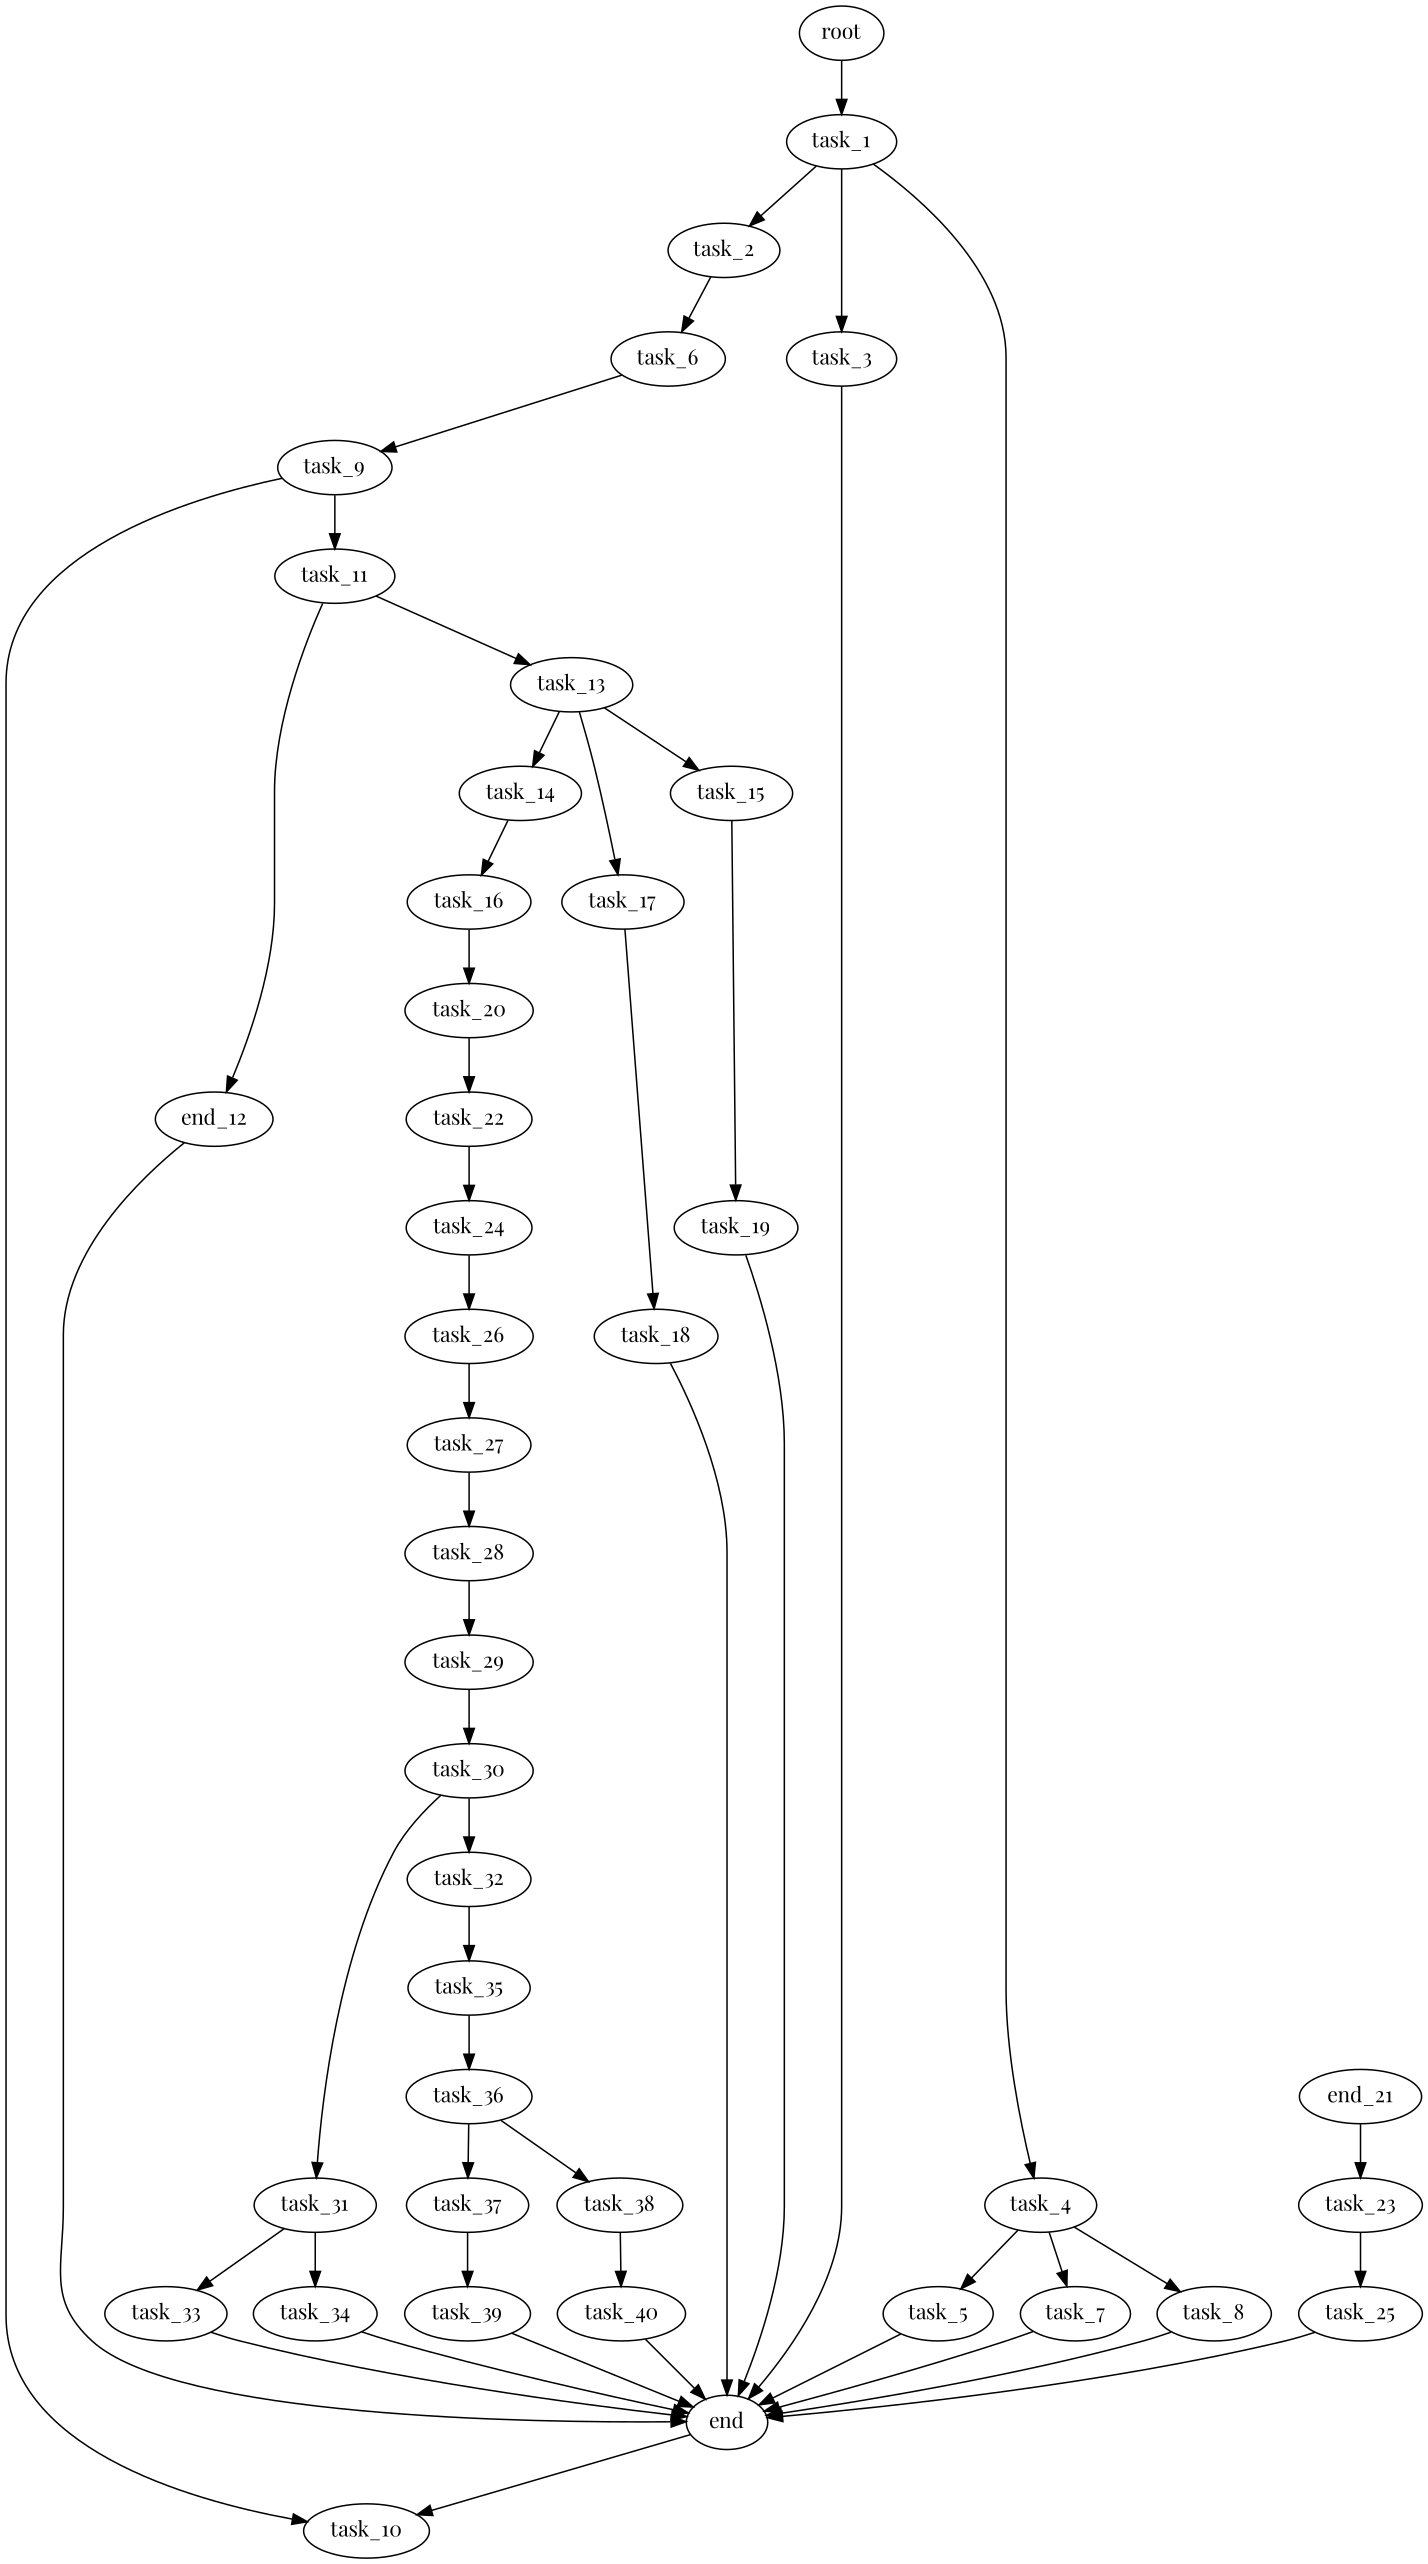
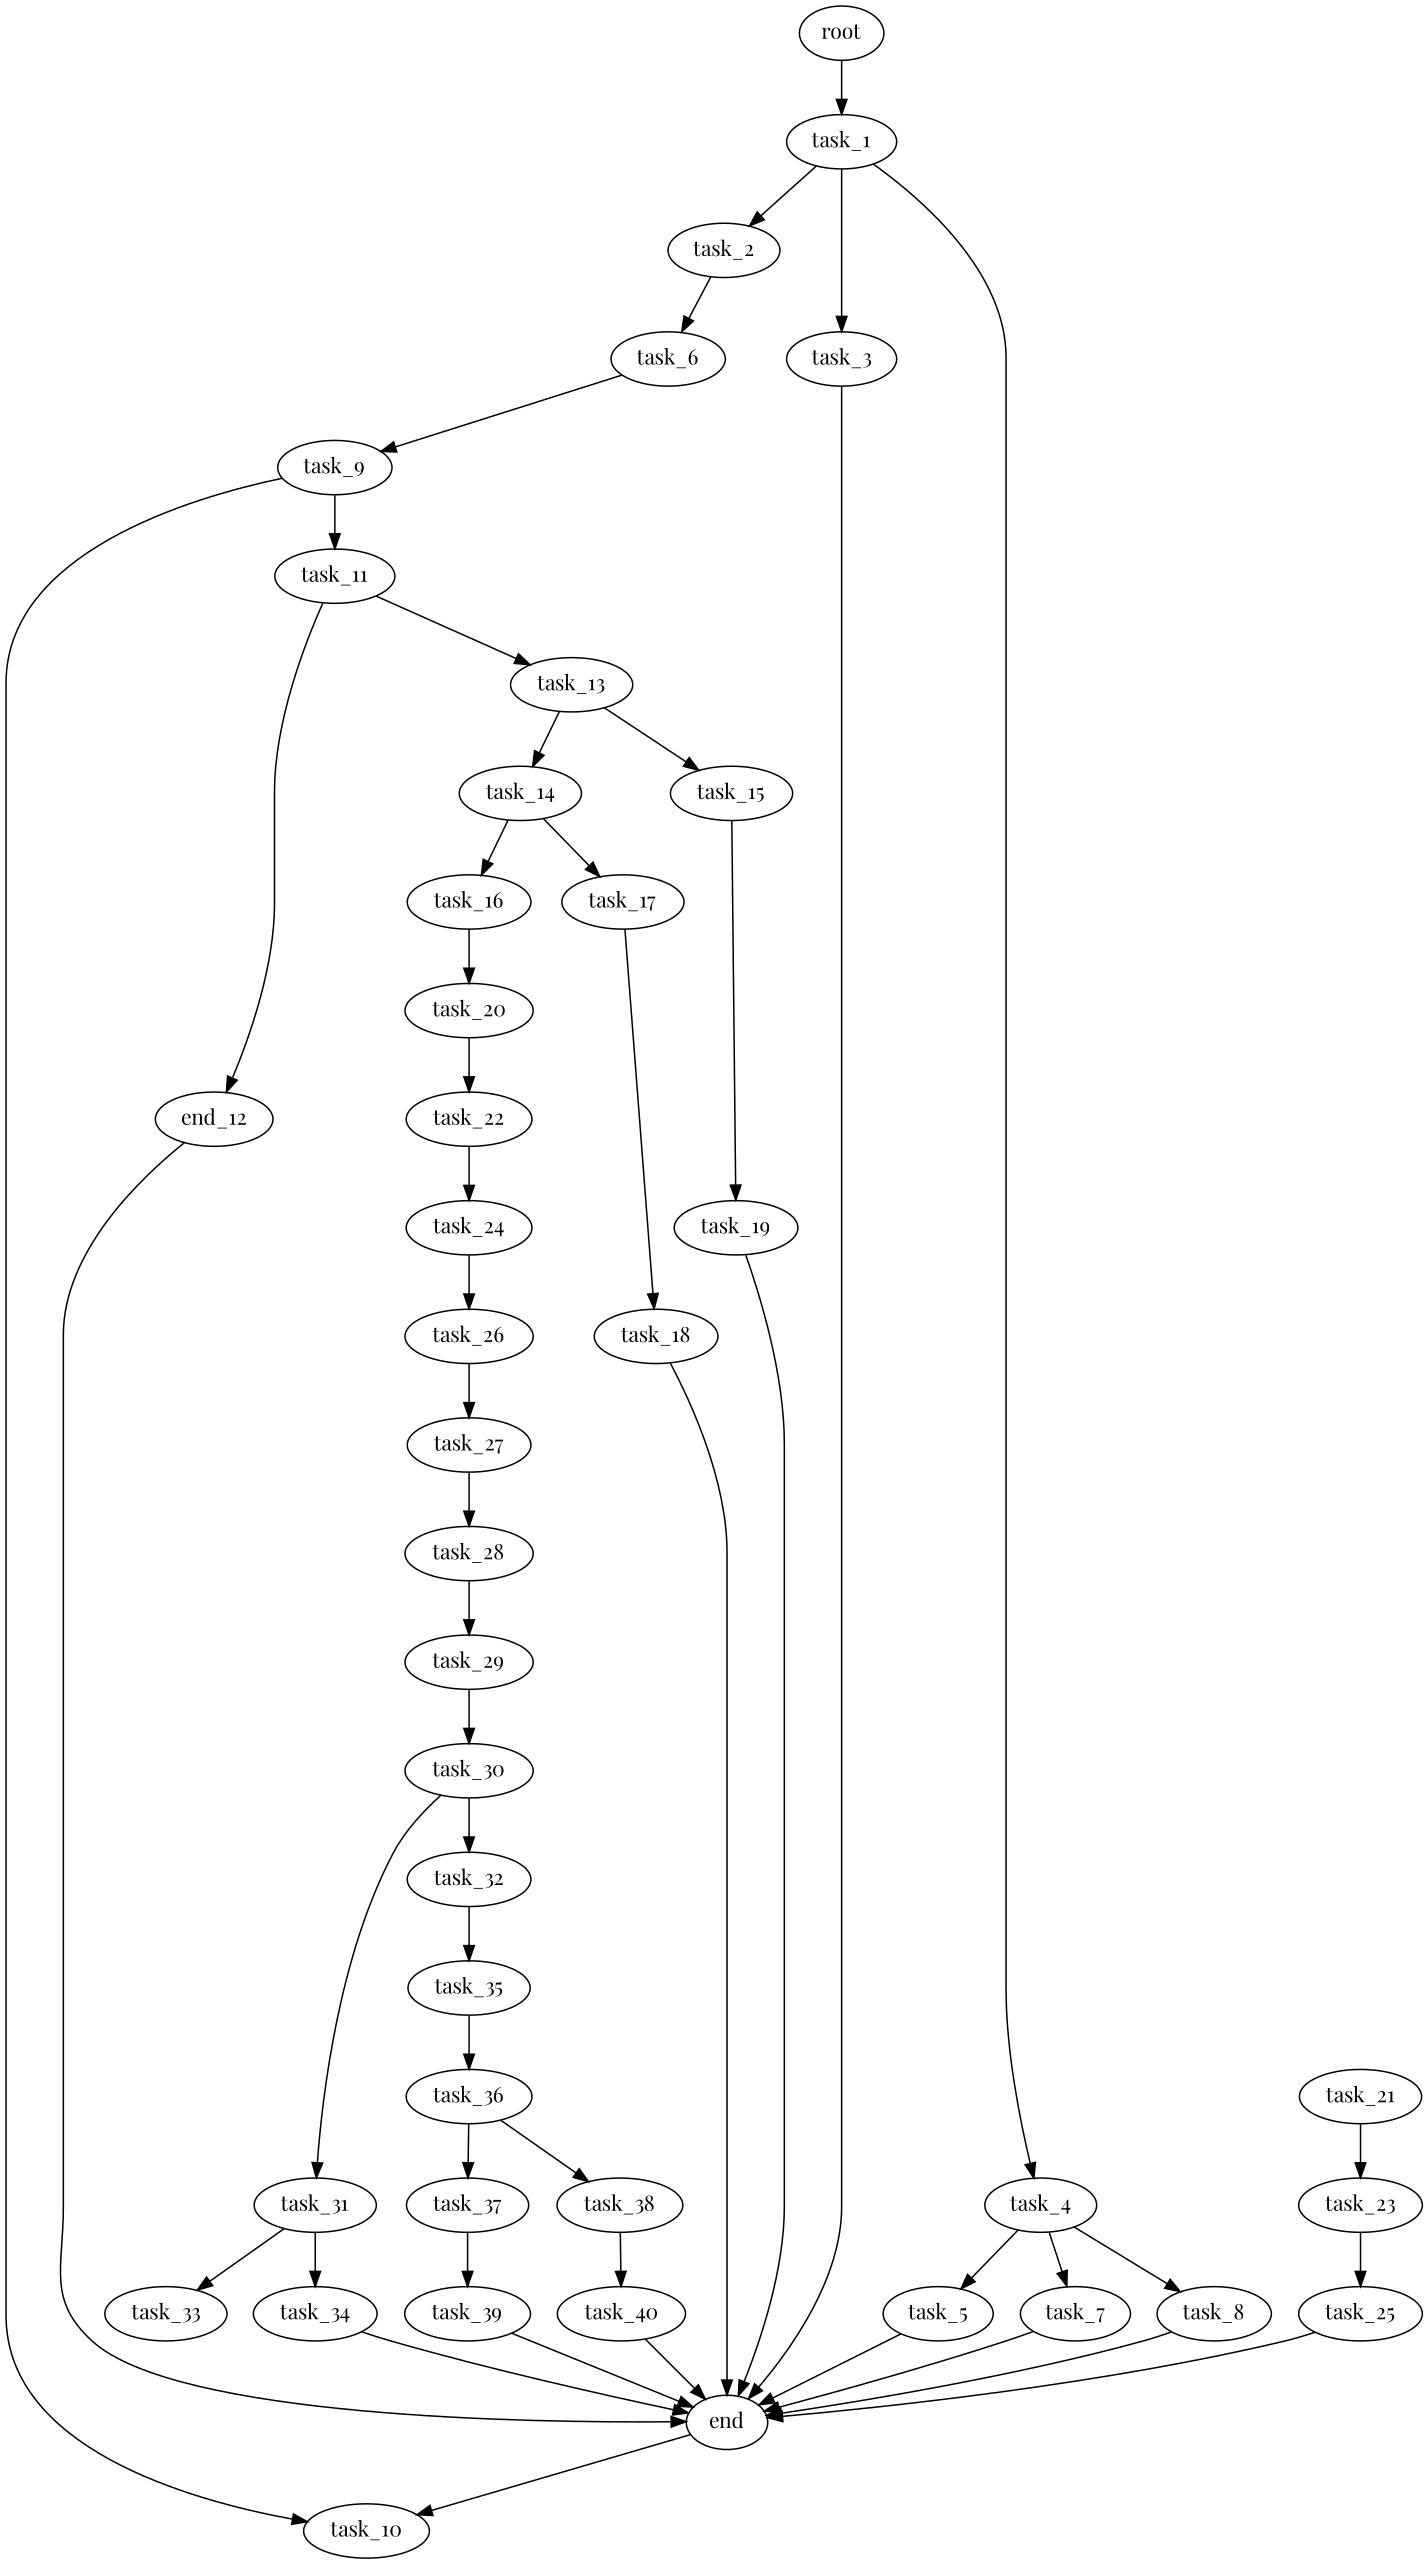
edge "task_13" -> "task_17": now "task_14" -> "task_17"
node "end_21": label "end_21" -> "task_21"
edge "task_33" -> "end": removed
